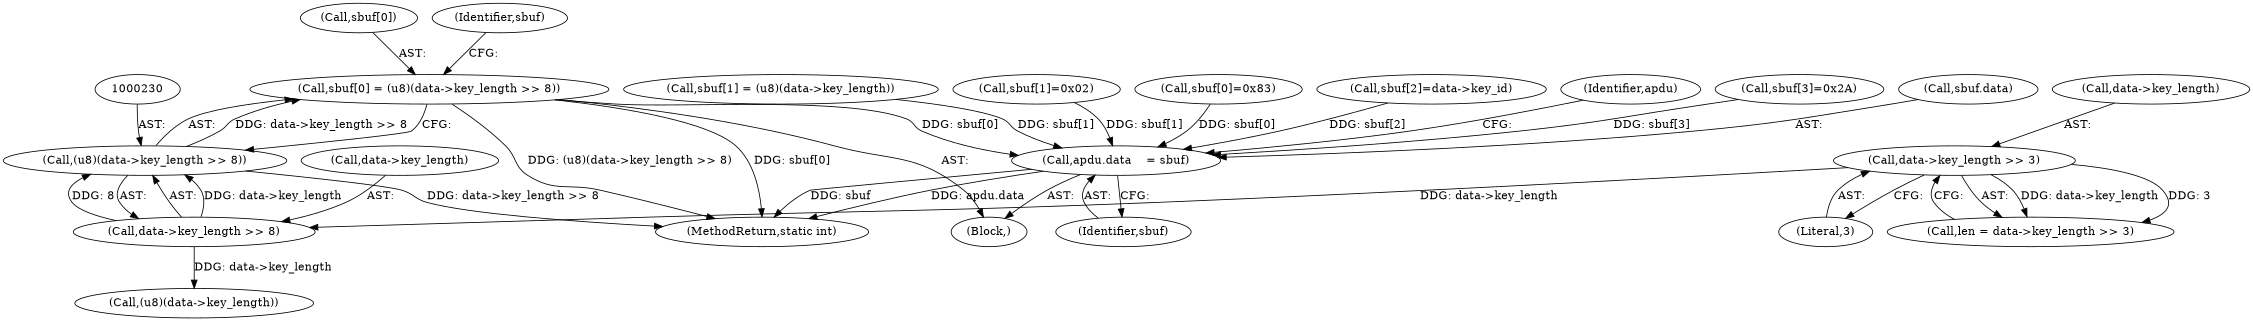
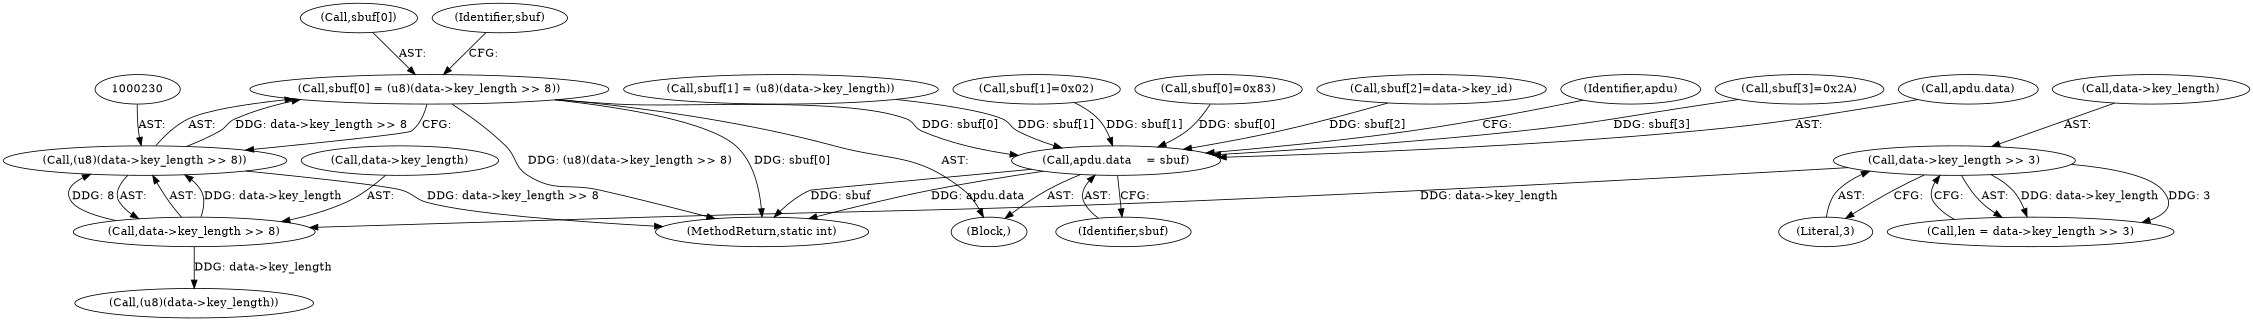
node "(Call,sbuf.data)": label "(Call,sbuf.data)" -> "(Call,apdu.data)"
